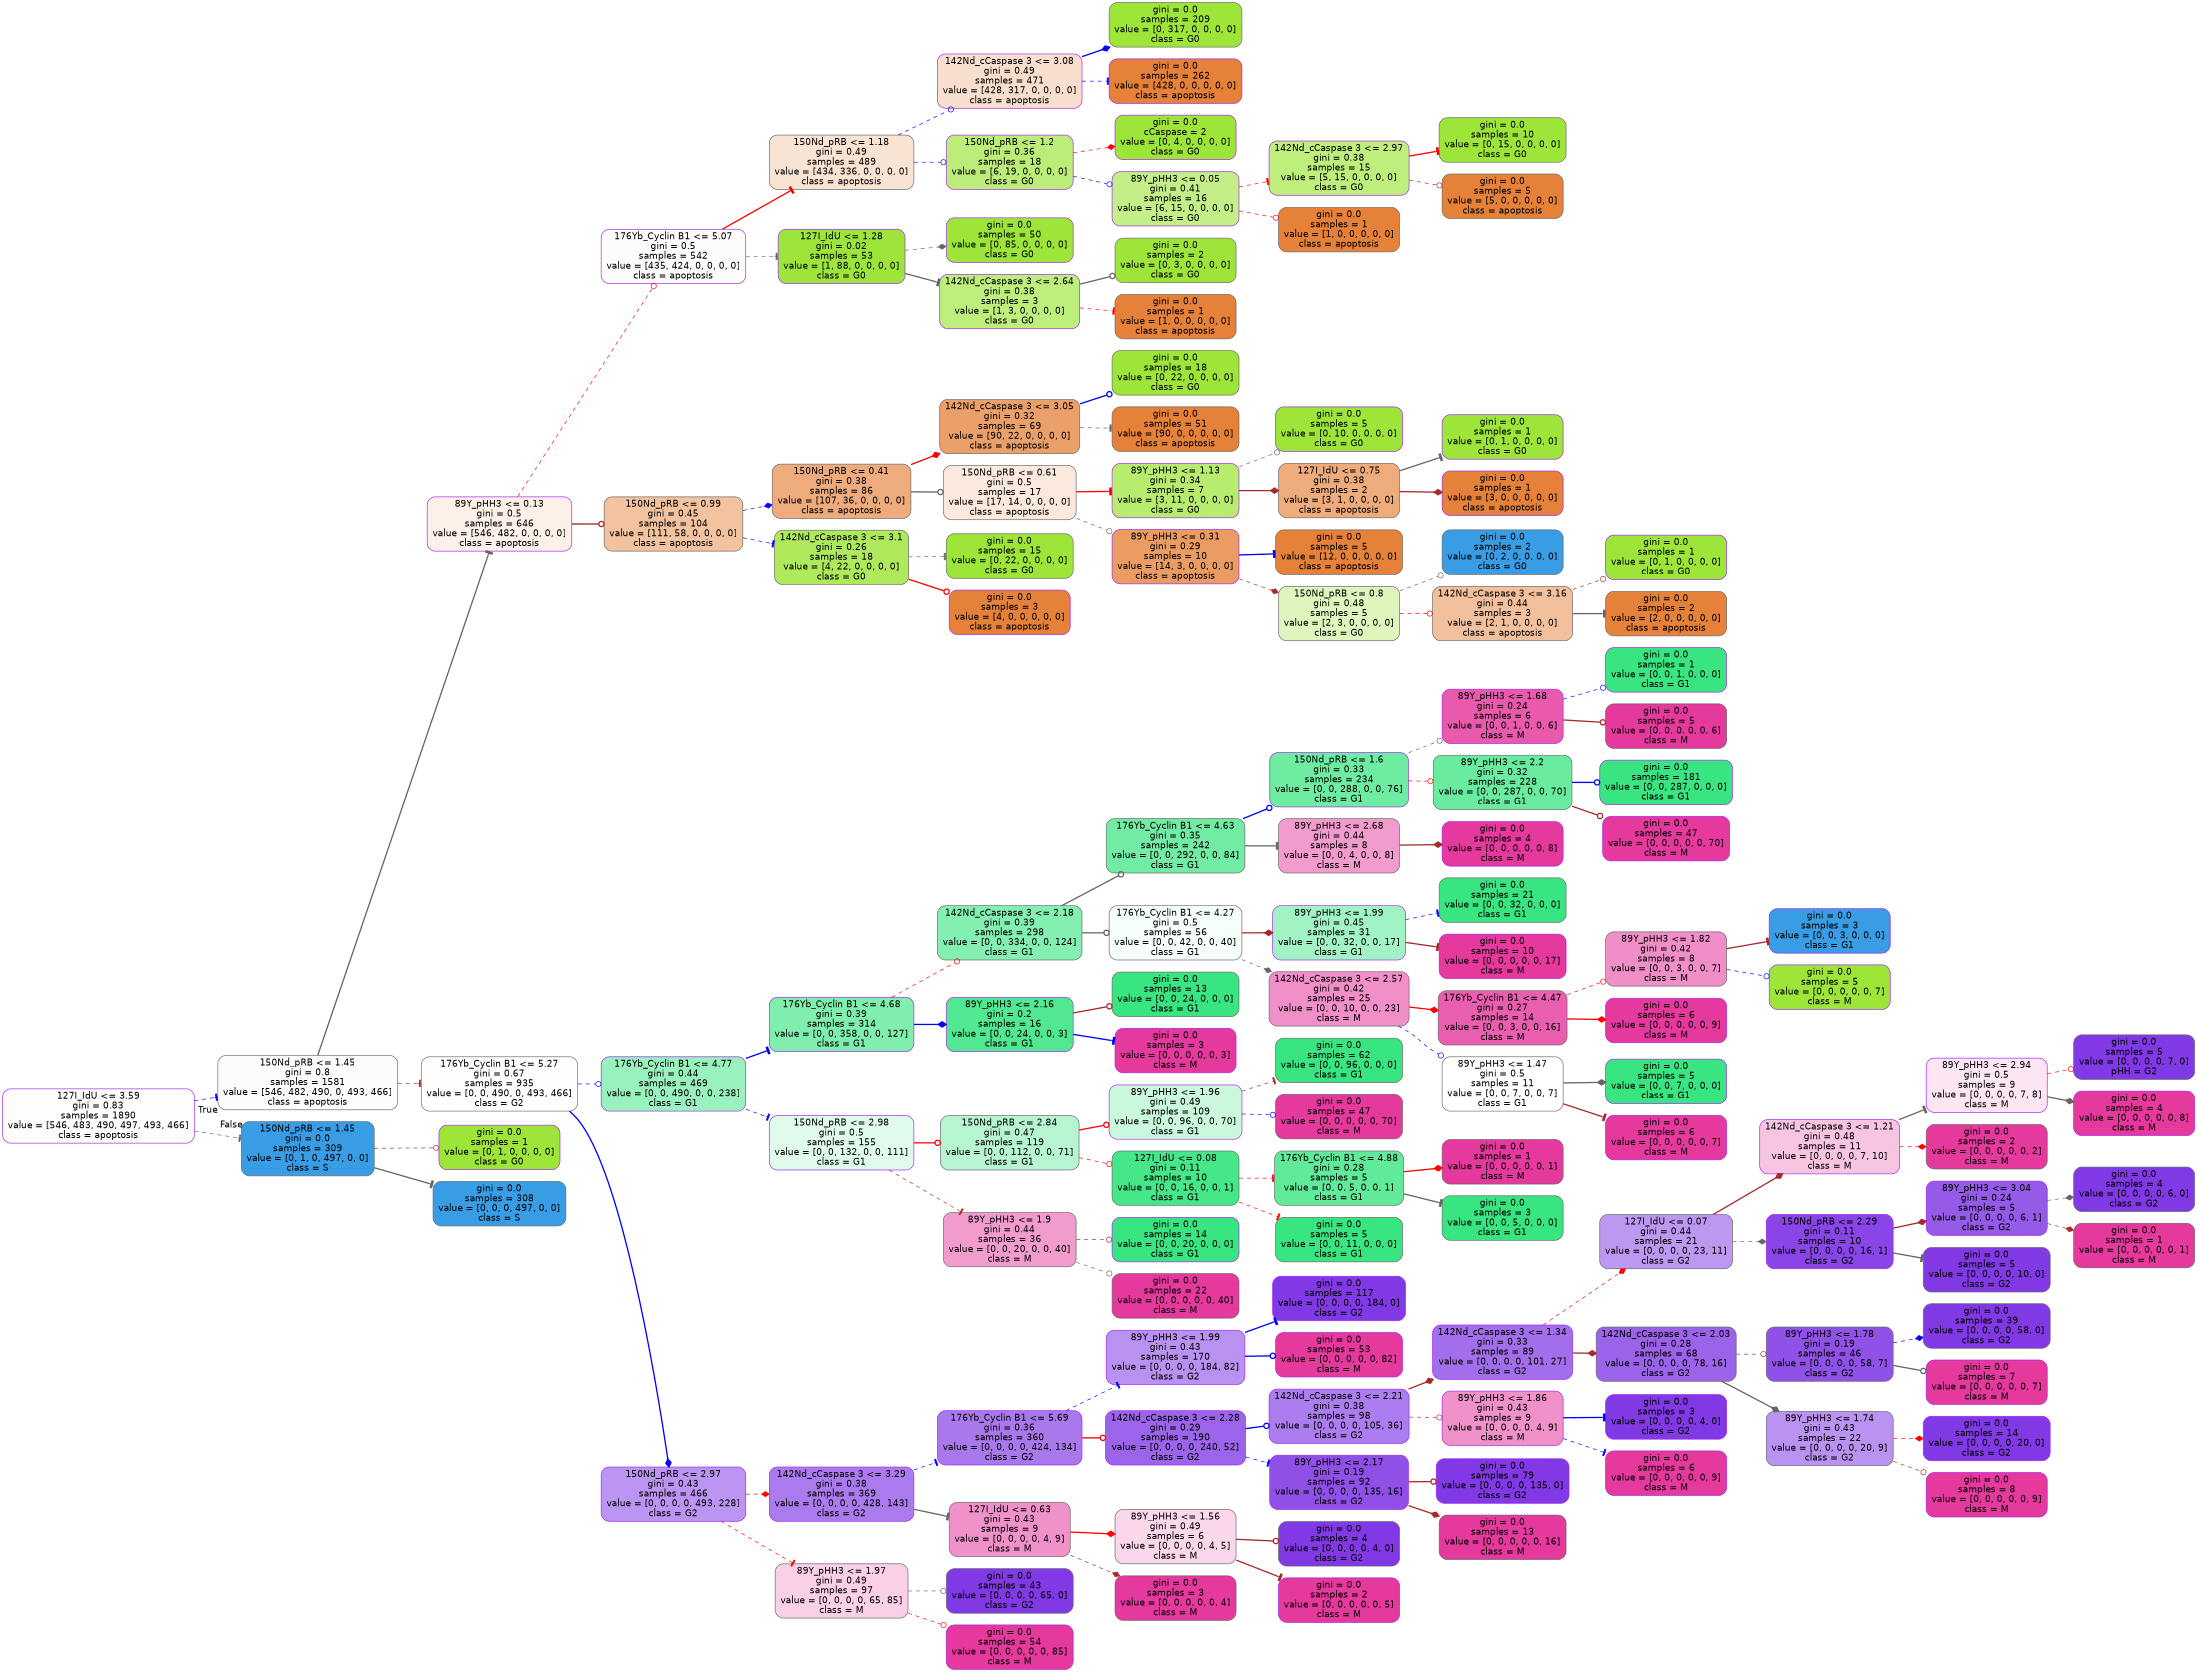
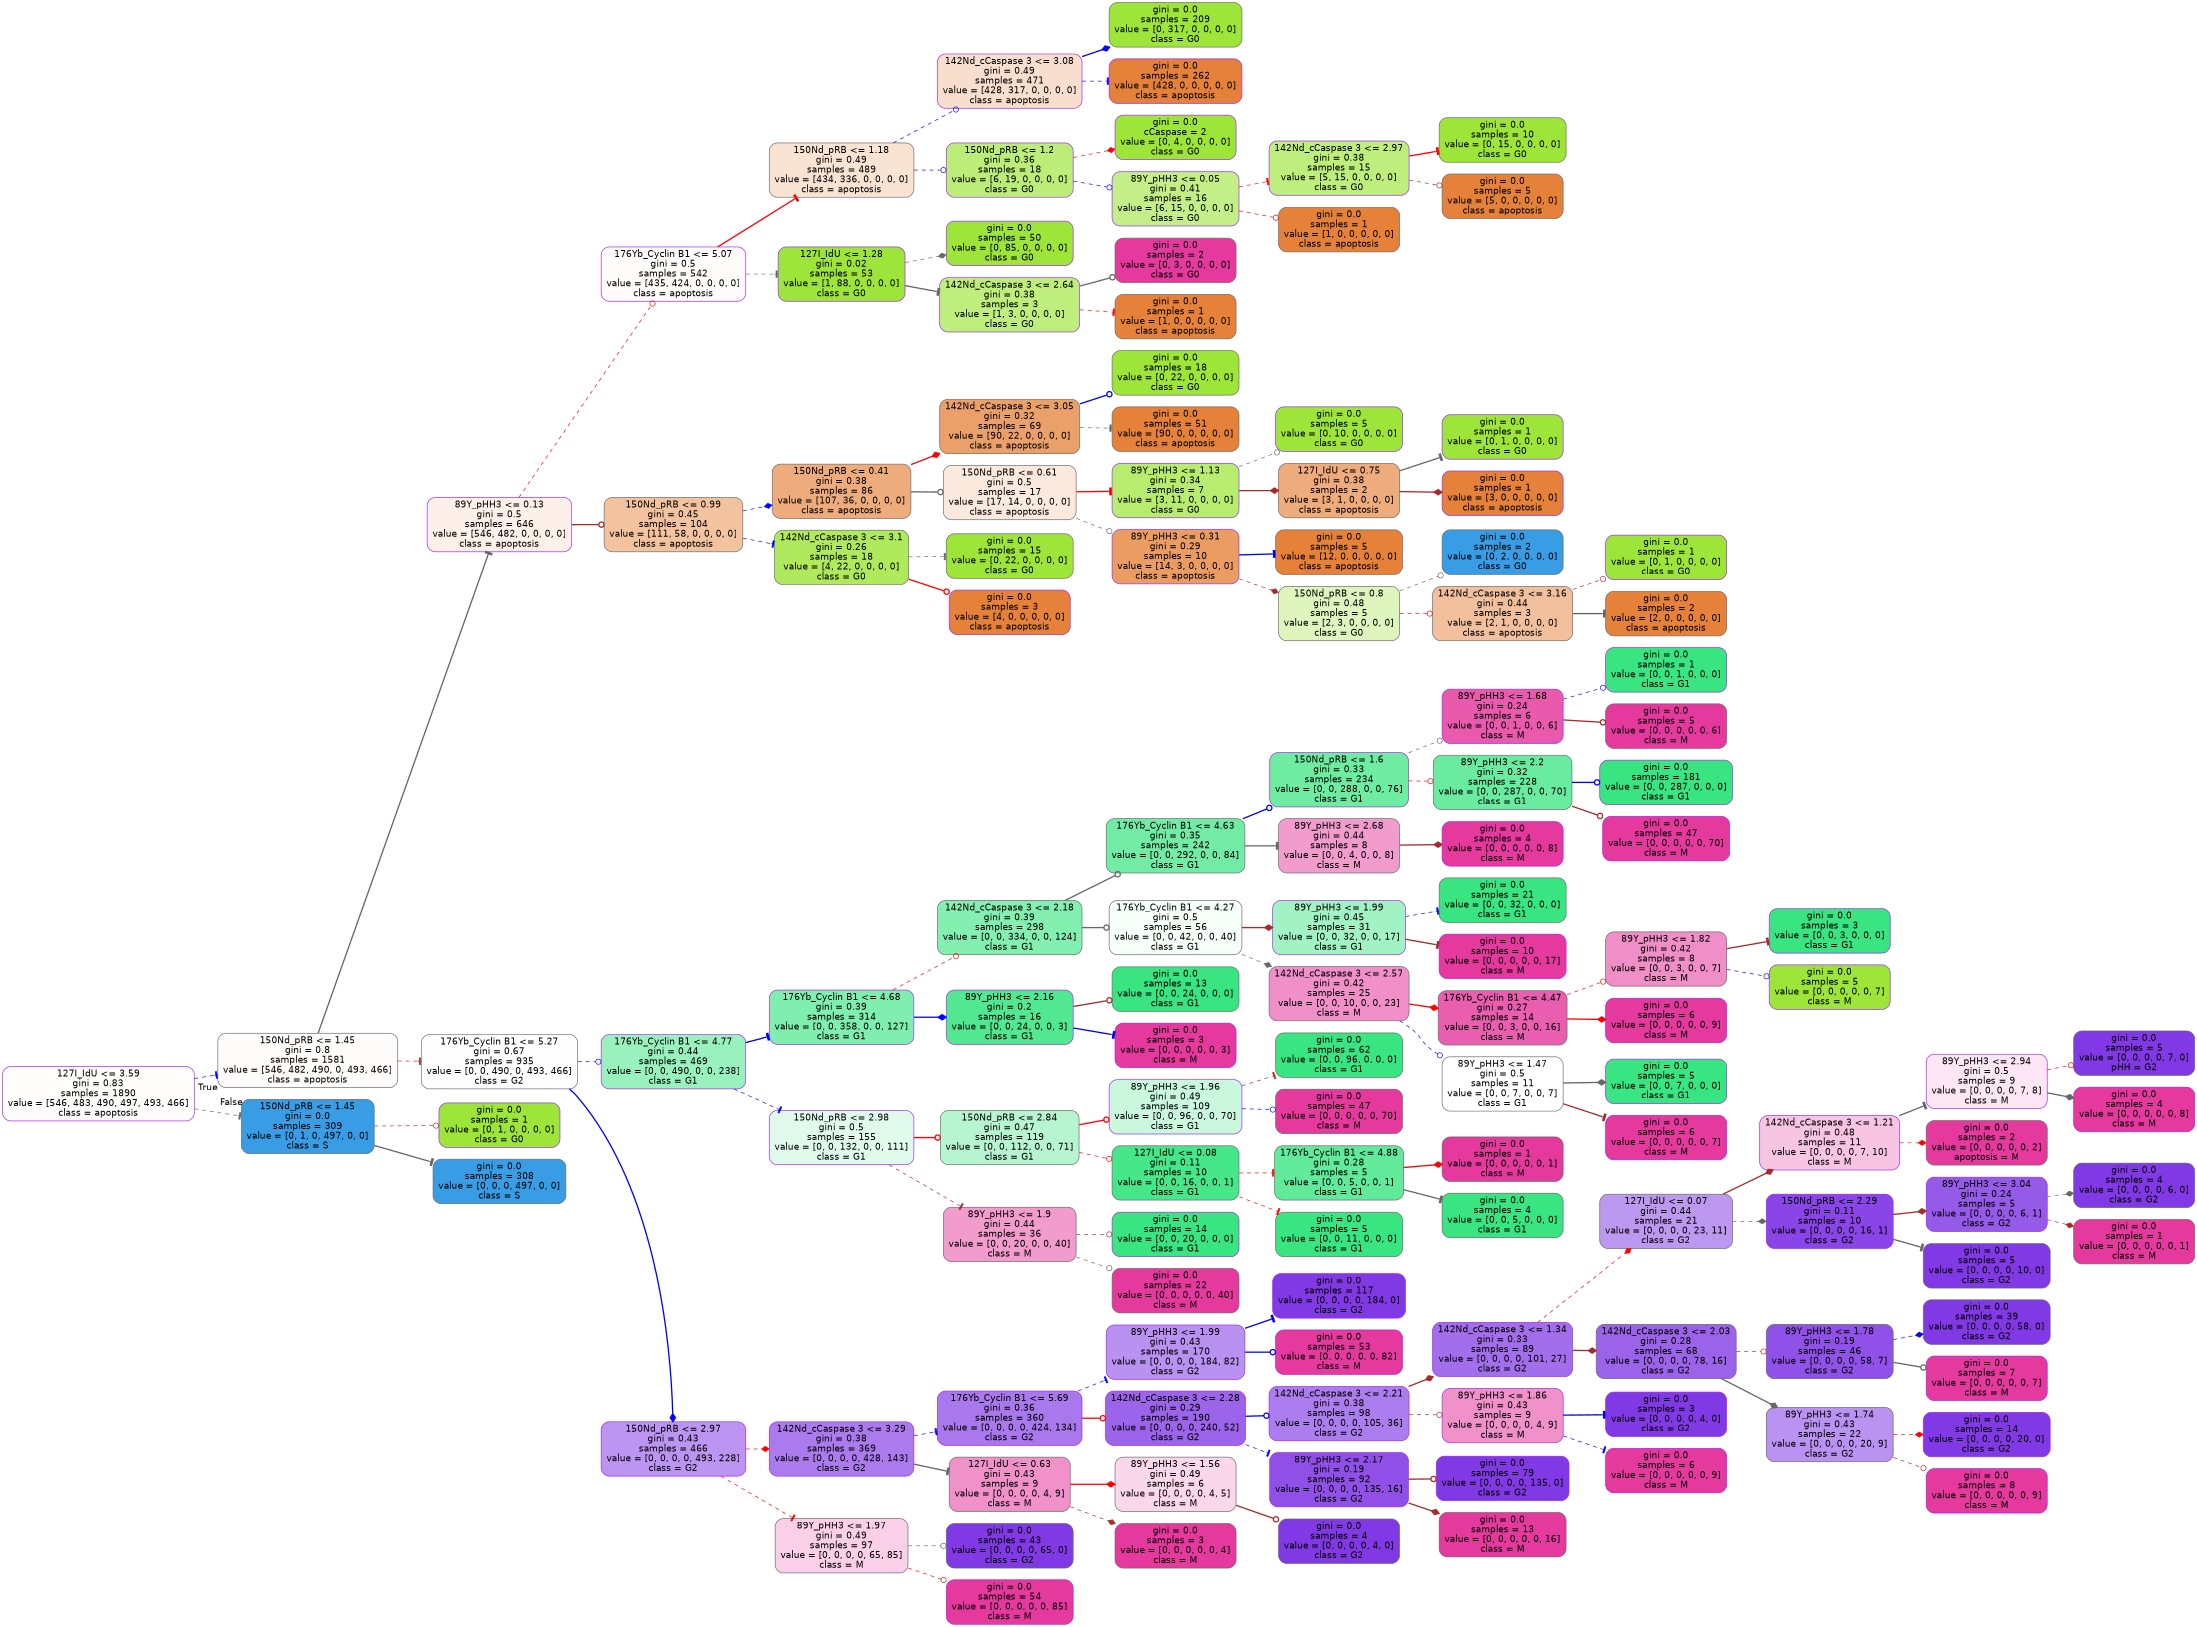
node "gini = 0.0 samples = 2 value = [0, 3, 0, 0, 0, 0] class = G0": fillcolor #9de539 -> #e5399d
node "gini = 0.0 samples = 3 value = [0, 0, 3, 0, 0, 0] class = G1": fillcolor #399de5 -> #39e581
node "gini = 0.0 samples = 2 value = [0, 0, 0, 0, 0, 2] class = M": label "gini = 0.0 samples = 2 value = [0, 0, 0, 0, 0, 2] class = M" -> "gini = 0.0 samples = 2 value = [0, 0, 0, 0, 0, 2] apoptosis = M"
node "gini = 0.0 samples = 3 value = [0, 0, 5, 0, 0, 0] class = G1": label "gini = 0.0 samples = 3 value = [0, 0, 5, 0, 0, 0] class = G1" -> "gini = 0.0 samples = 4 value = [0, 0, 5, 0, 0, 0] class = G1"
node "gini = 0.0 samples = 2 value = [0, 0, 0, 0, 0, 5] class = M": removed
